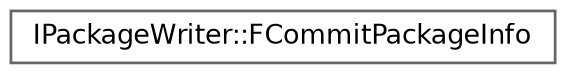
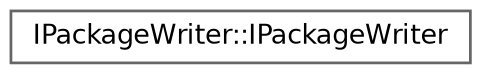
node "IPackageWriter::FCommitPackageInfo": label "IPackageWriter::FCommitPackageInfo" -> "IPackageWriter::IPackageWriter"
